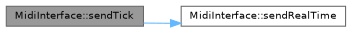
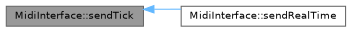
edge "MidiInterface::sendTick" -> "MidiInterface::sendRealTime": reversed
